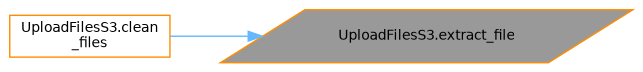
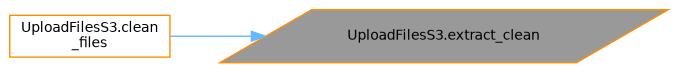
node "UploadFilesS3.extract_file": label "UploadFilesS3.extract_file" -> "UploadFilesS3.extract_clean"
